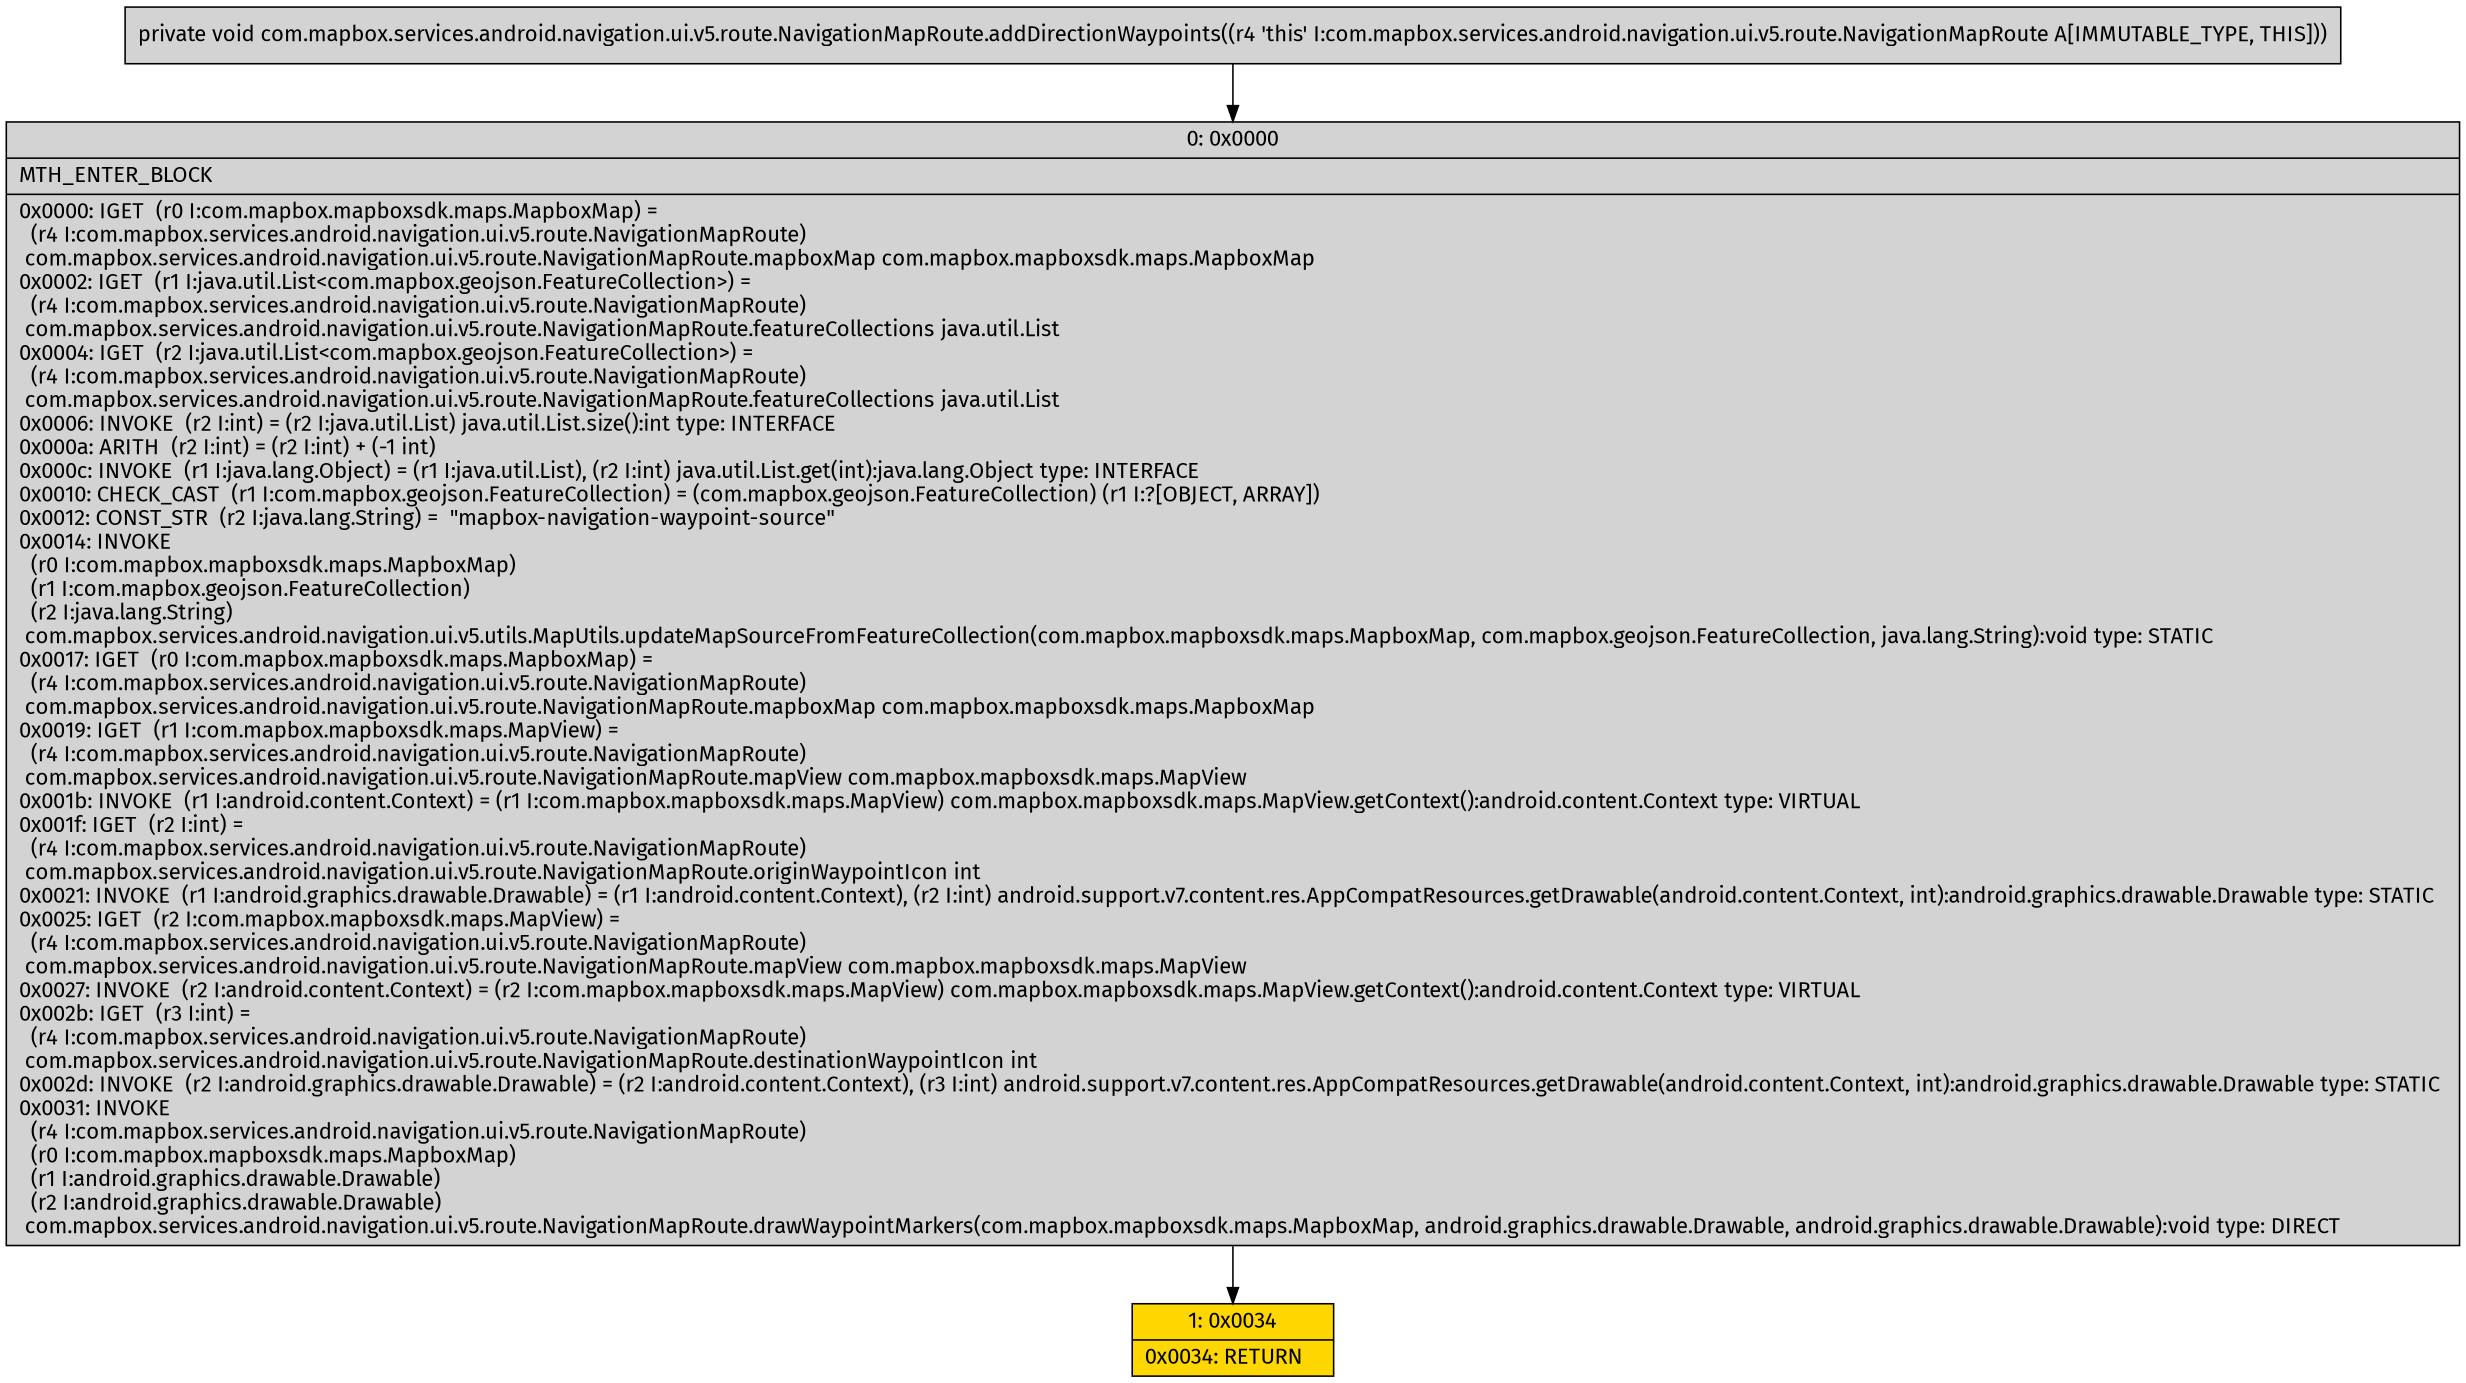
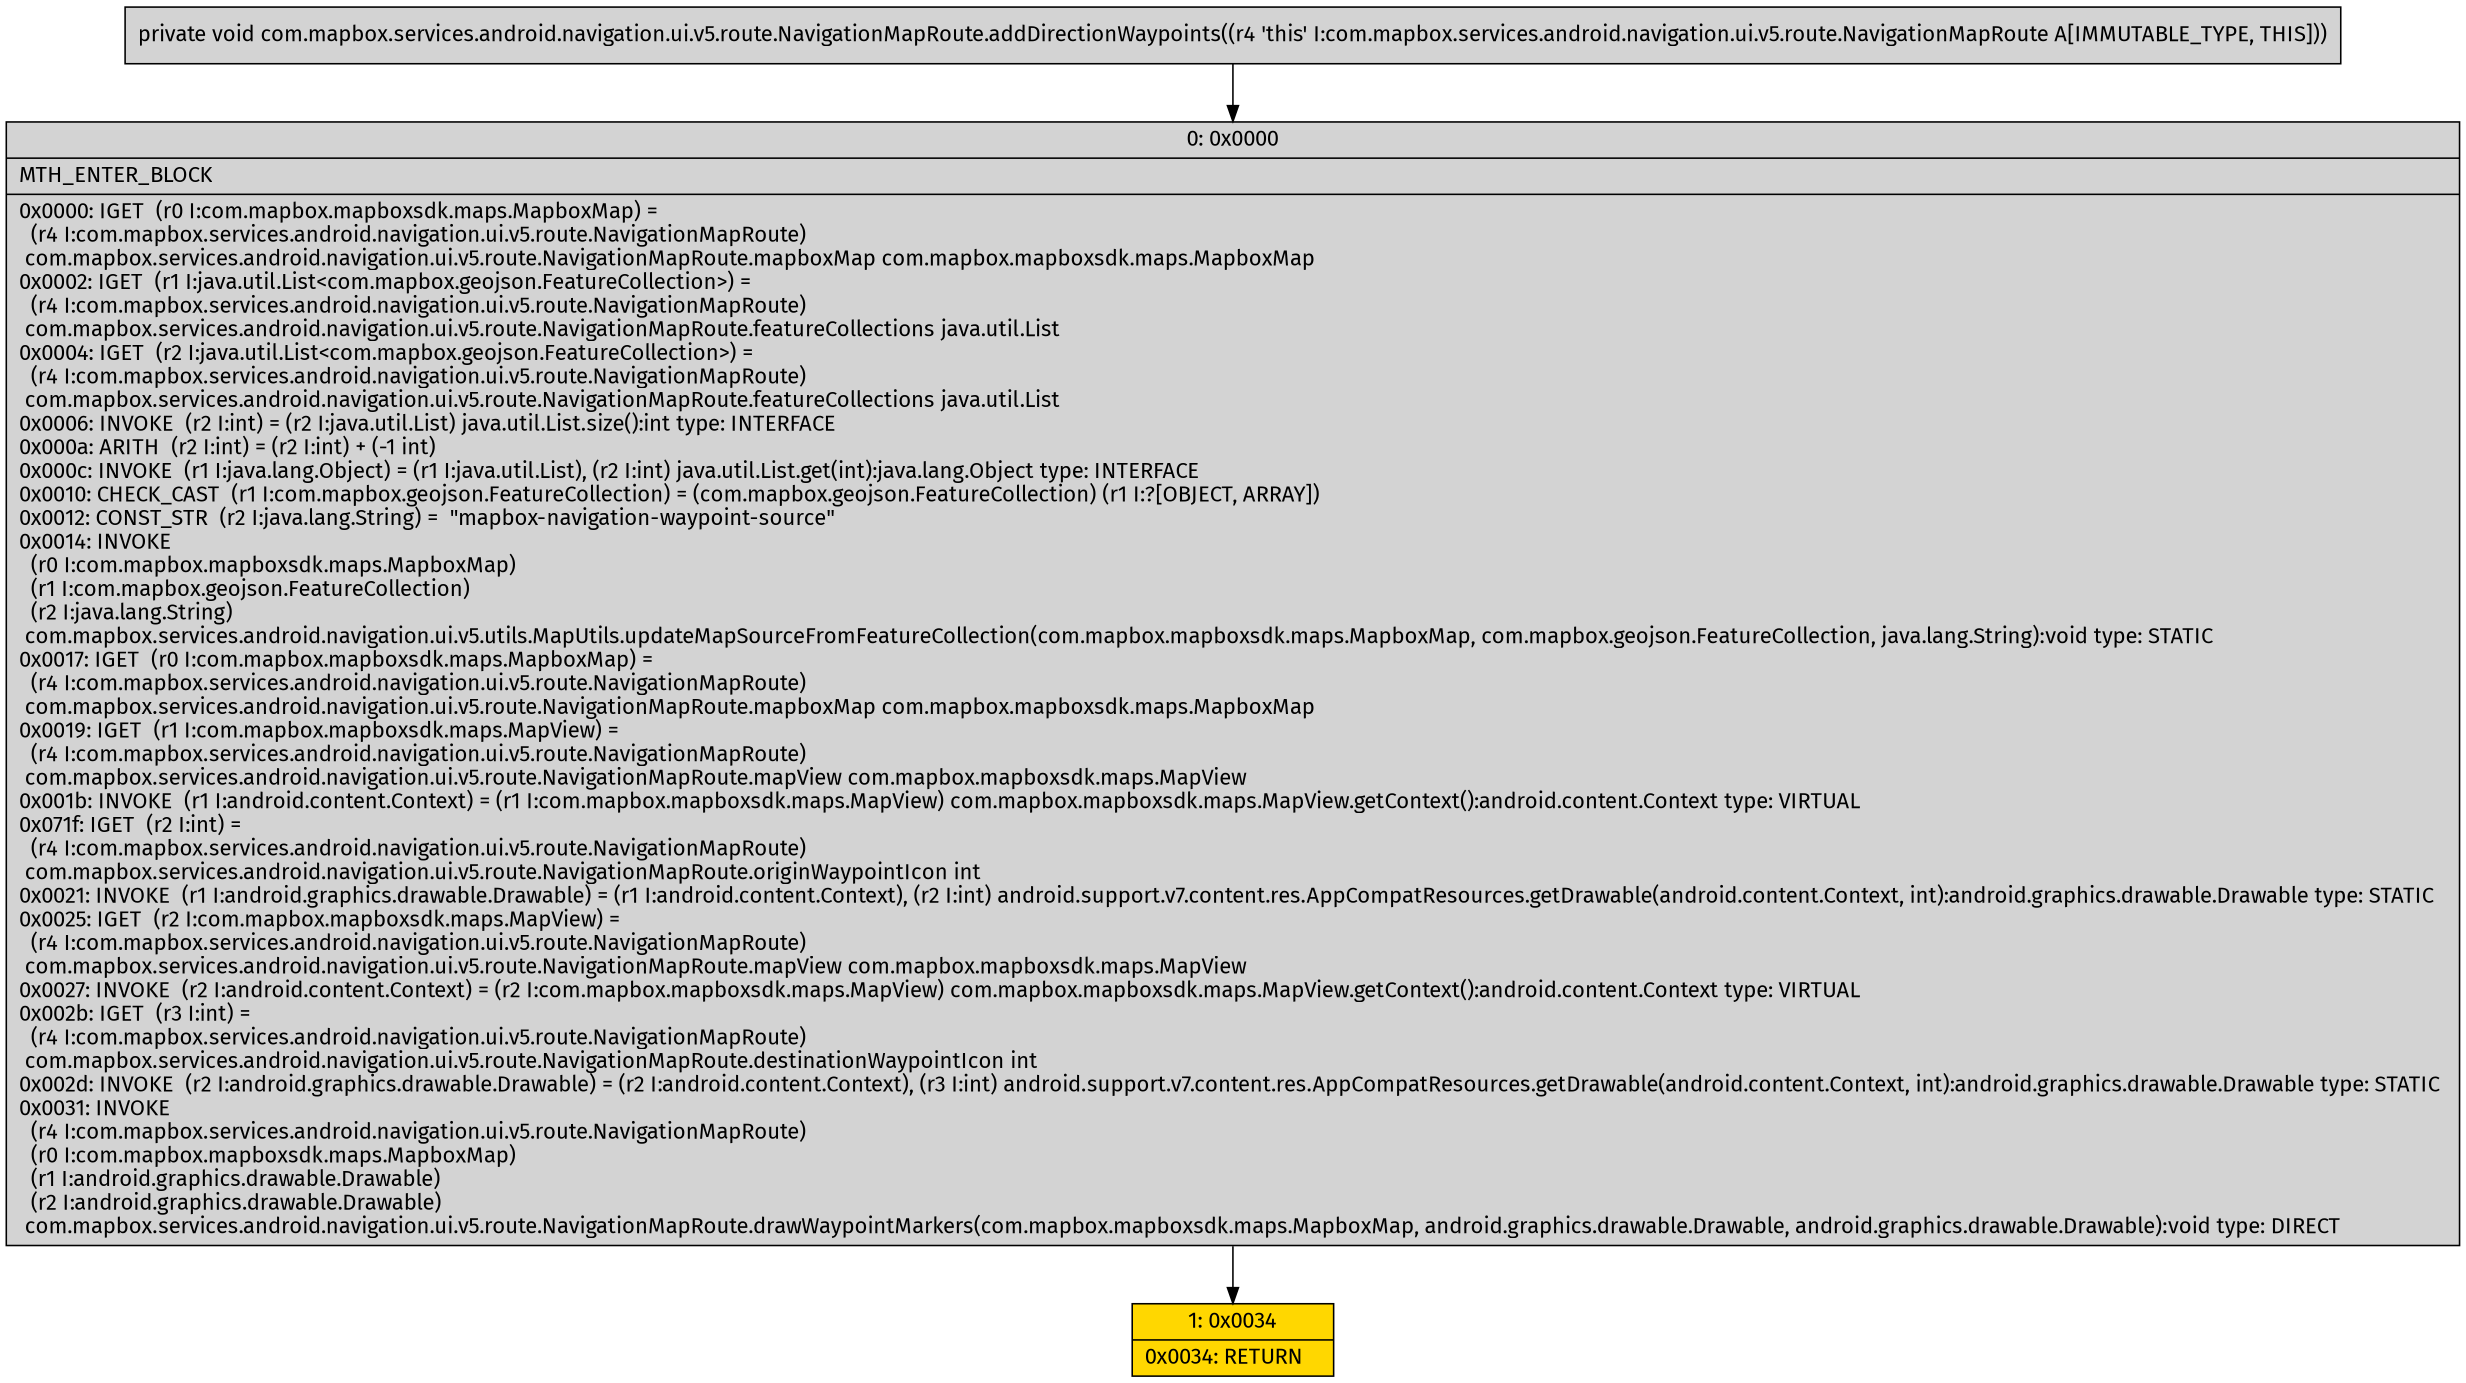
node "0: 0x0000": text "0x001f: IGET  (r2 I:int) =" -> "0x071f: IGET  (r2 I:int) ="
